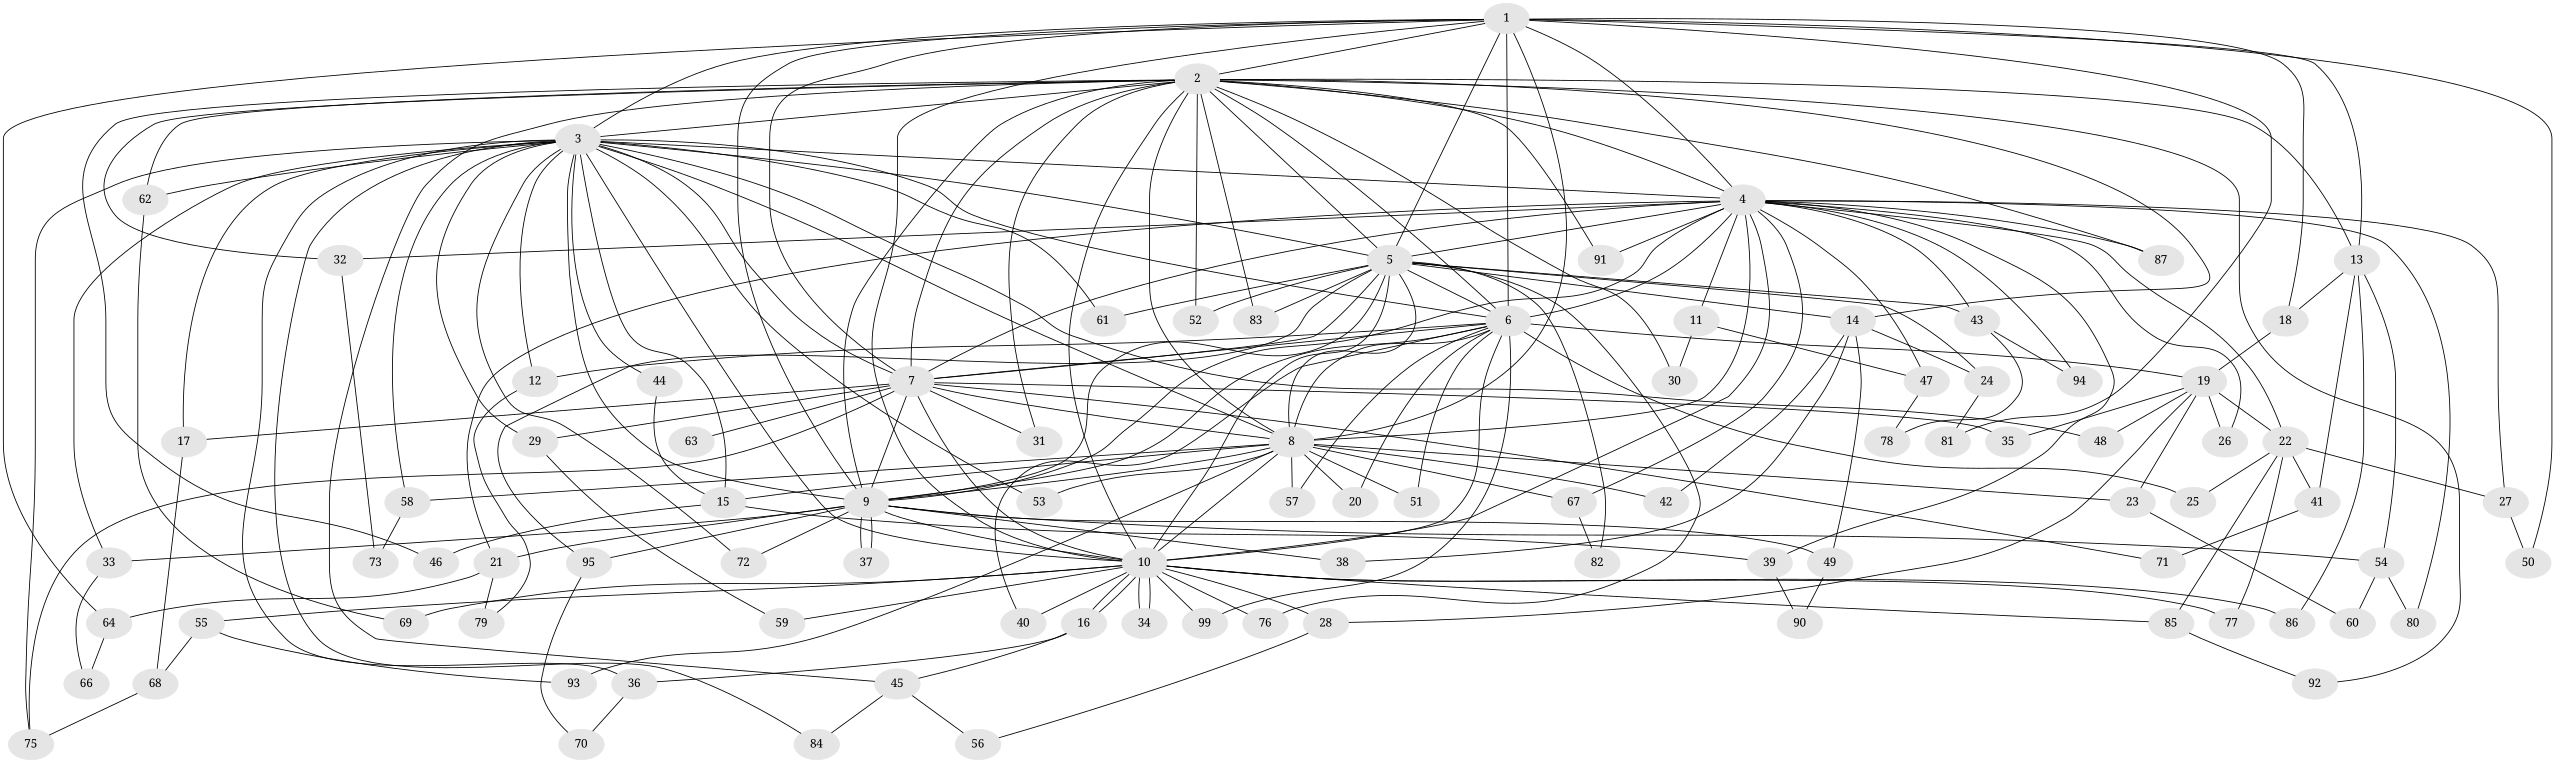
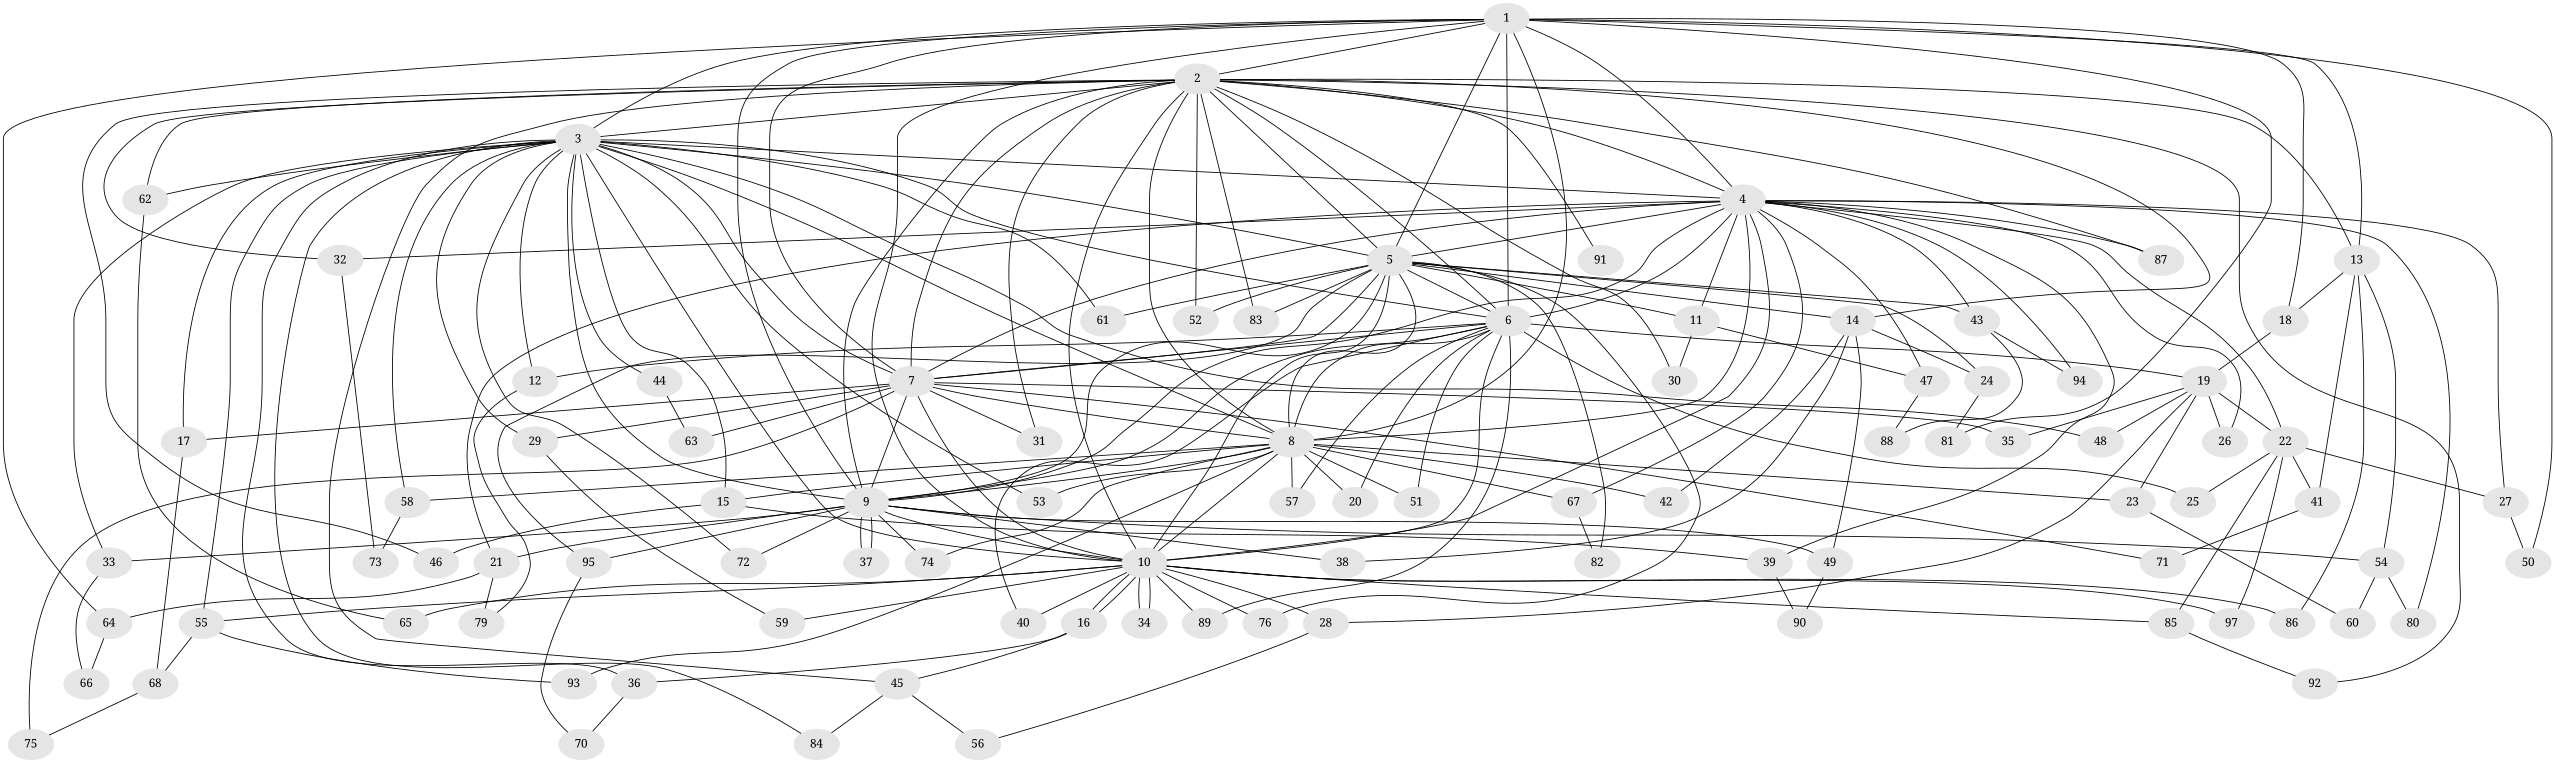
edge "3" -- "75": now "3" -- "55"
edge "4" -- "91": removed
edge "5" -- "11": added
node "78": label "78" -> "88"
edge "44" -- "15": now "44" -- "63"
node "74": added
node "69": label "69" -> "65"
node "99": label "99" -> "89"
node "77": label "77" -> "97"
